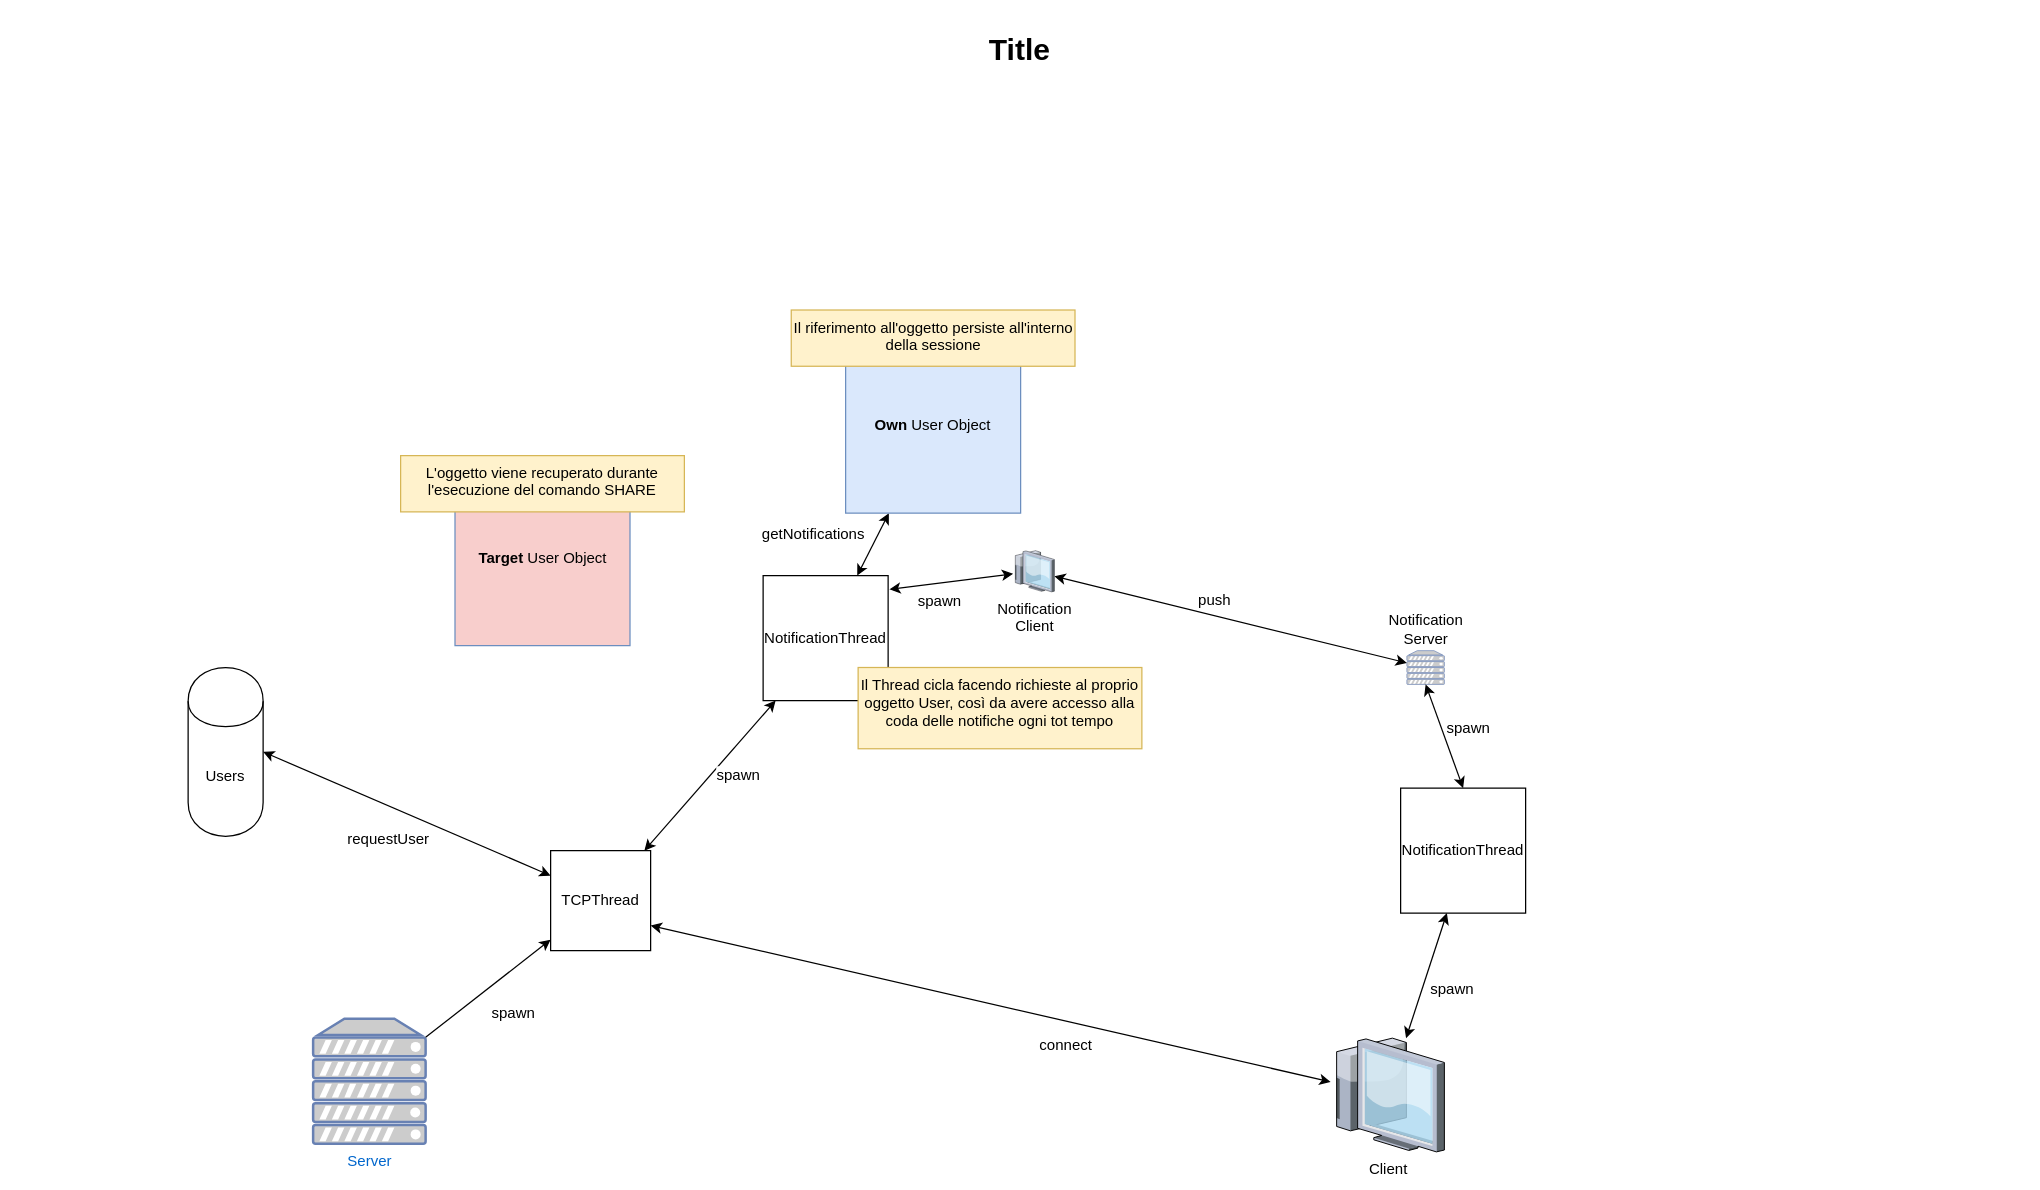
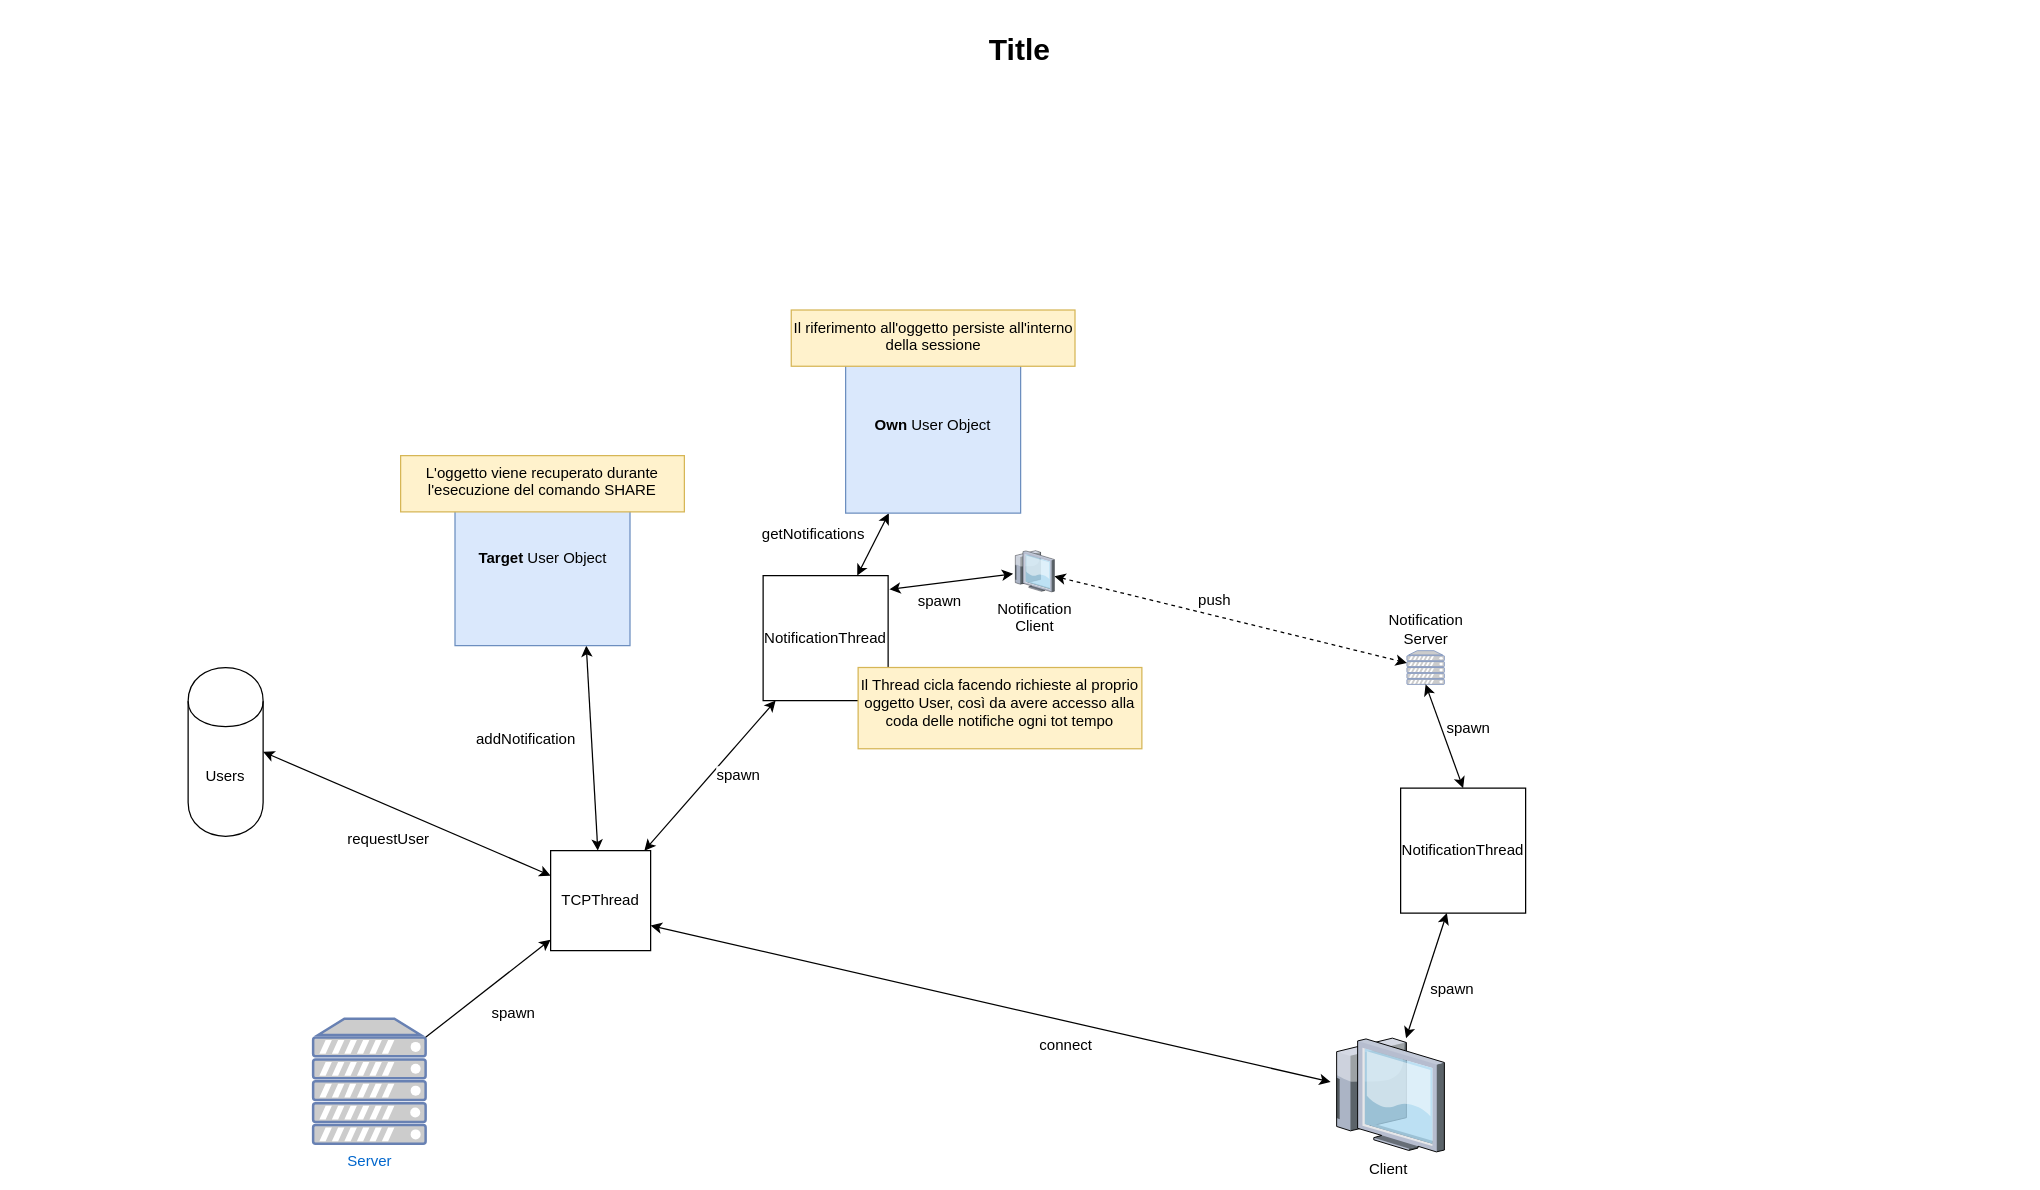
node "Target User Object": fillcolor #f8cecc -> #dae8fc
edge "Notification Client" -- "Notification Server": style solid -> dashed
edge "Target User Object" -- "TCPThread": added, label "addNotification"
